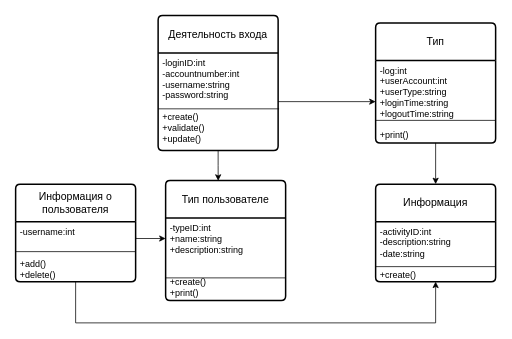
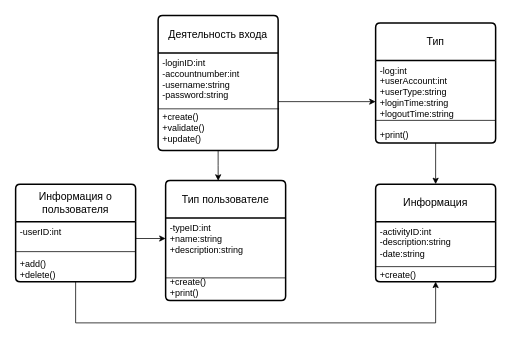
node "-username:int +add() +delete()": label "-username:int +add() +delete()" -> "-userID:int +add() +delete()"
